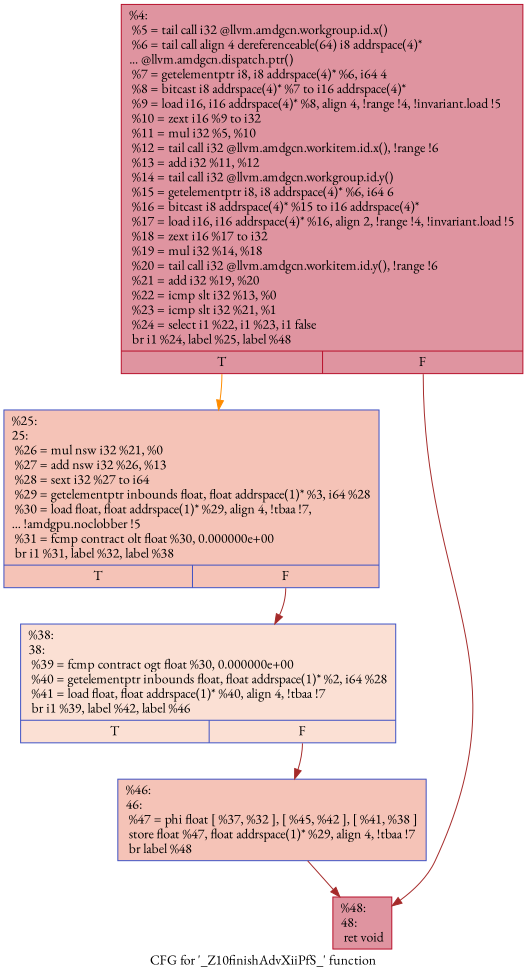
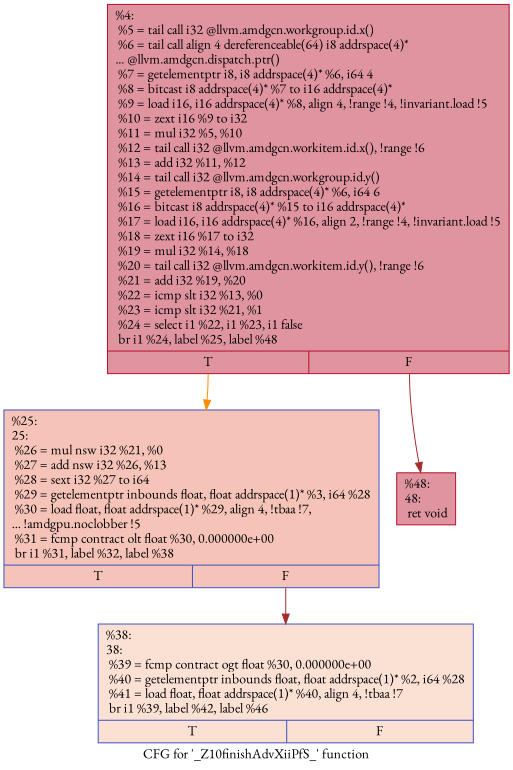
node "%46:": removed
